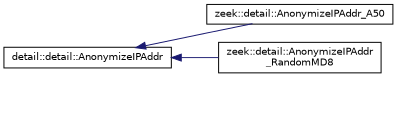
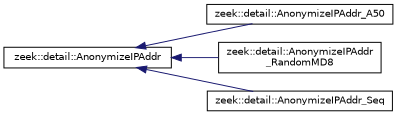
node "detail::detail::AnonymizeIPAddr": label "detail::detail::AnonymizeIPAddr" -> "zeek::detail::AnonymizeIPAddr"
node "zeek::detail::AnonymizeIPAddr_Seq": added
